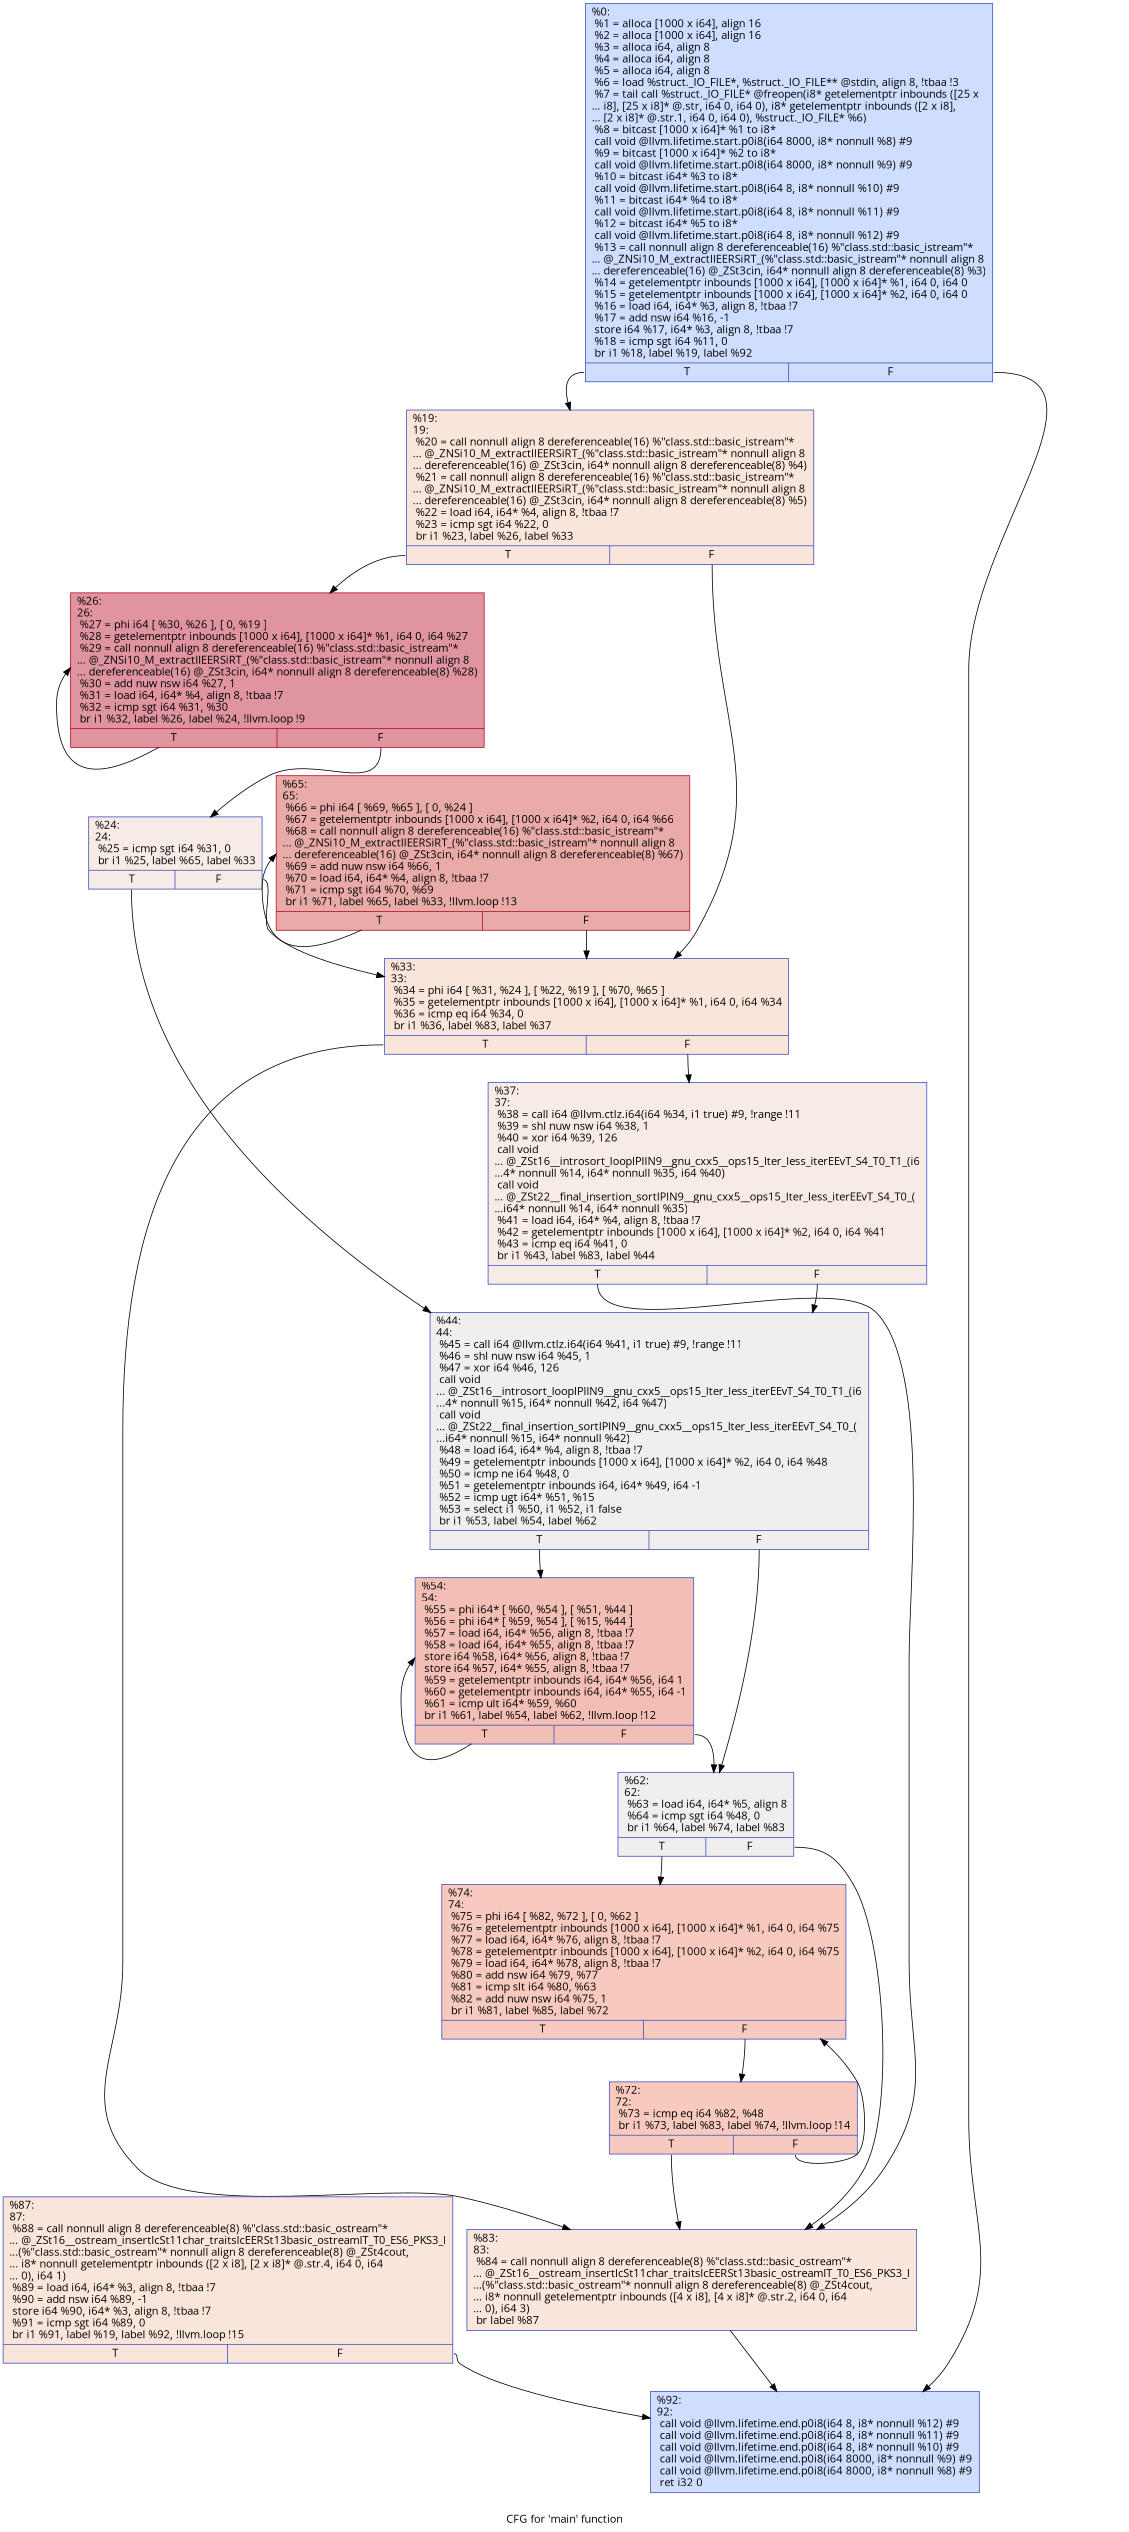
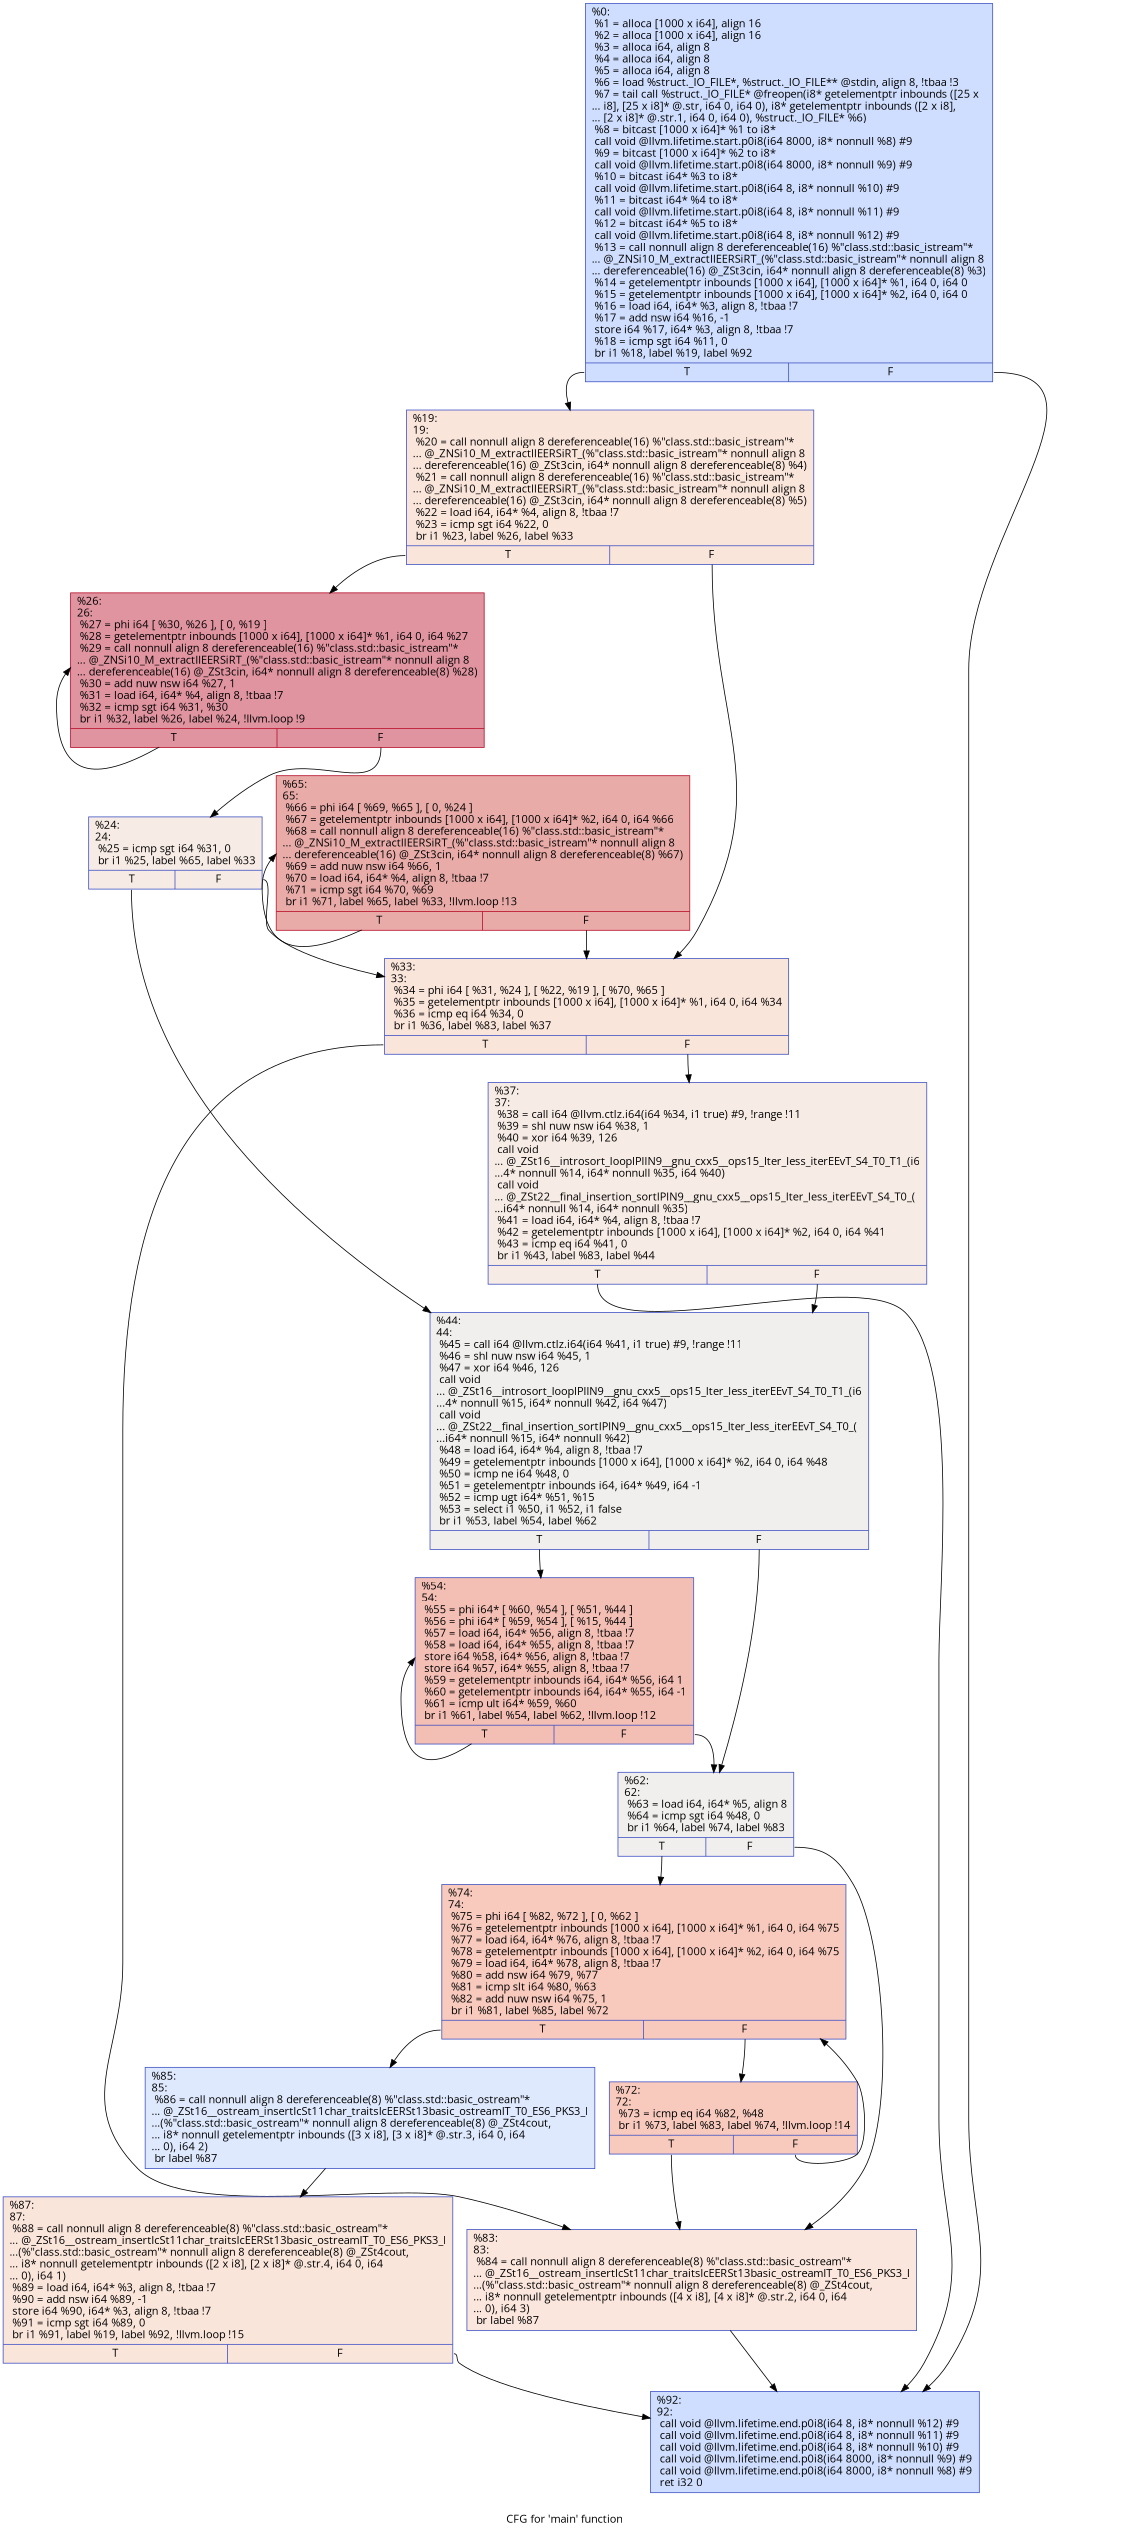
edge "%37:" -> "%83:": now "%37:" -> "%92:"
node "%85:": added
